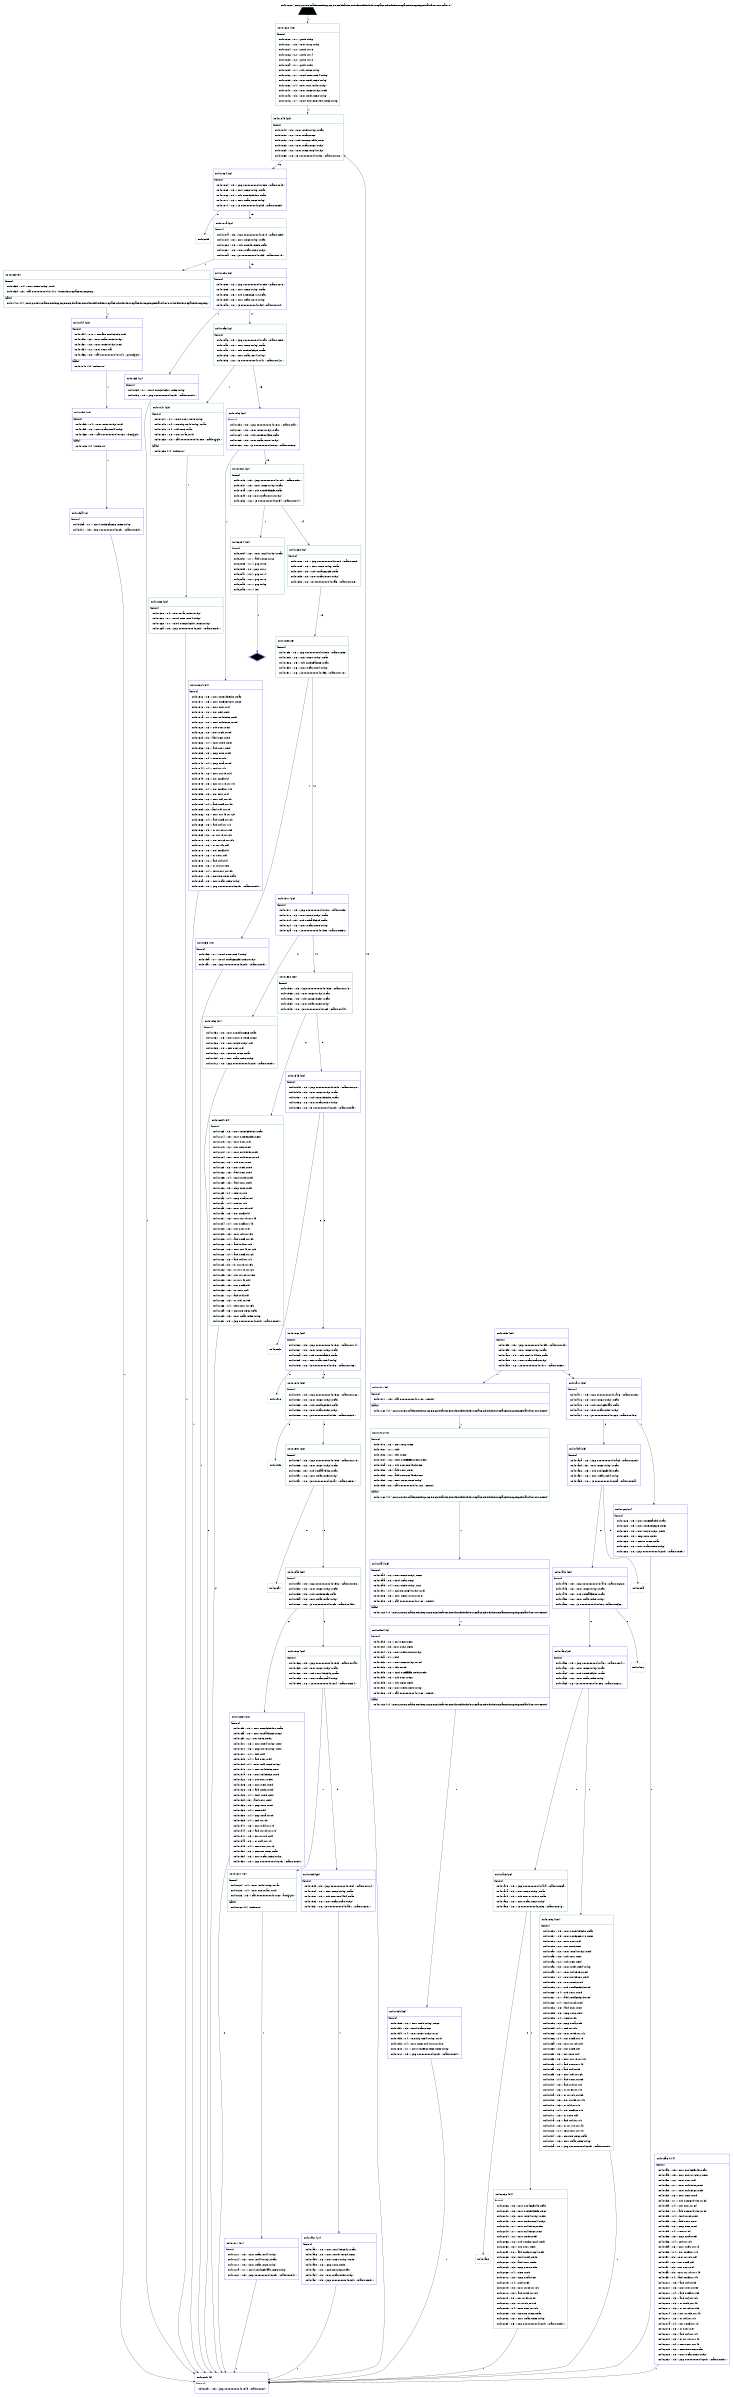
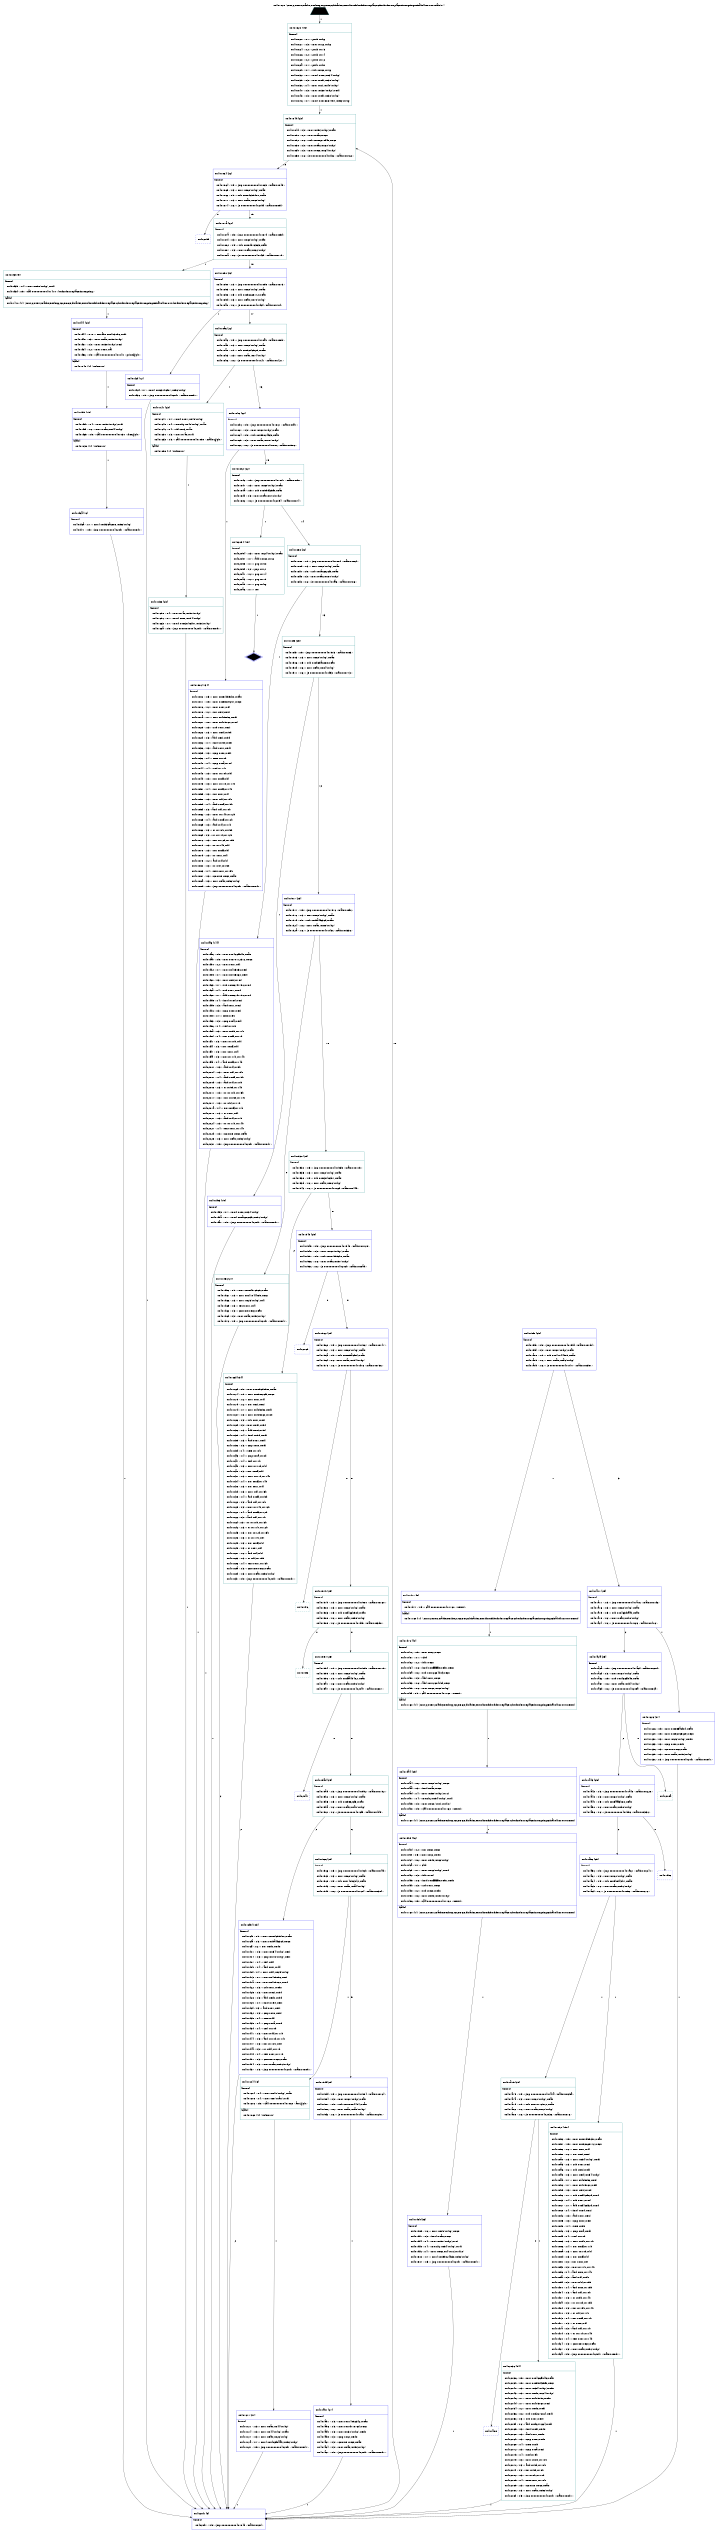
edge "0x4018e8 [22]" -> "0x401fa6 [144]": added, label "1"
